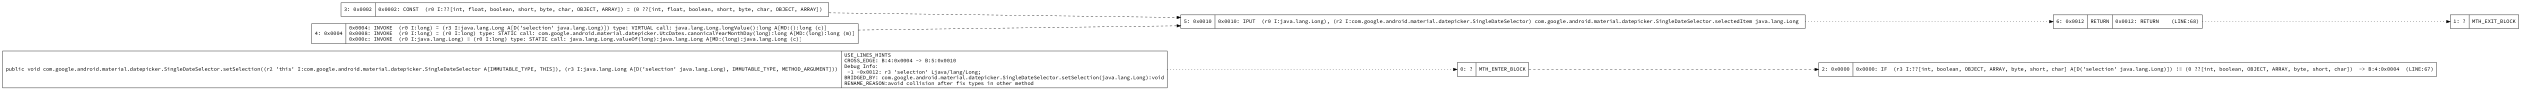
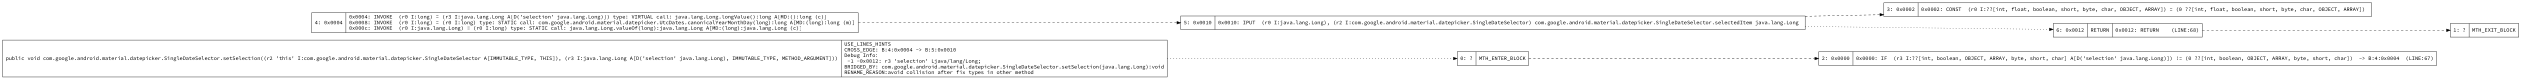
edge "3: 0x0002" -> "5: 0x0010": reversed
edge "6: 0x0012" -> "1: ?": style dotted -> dashed
